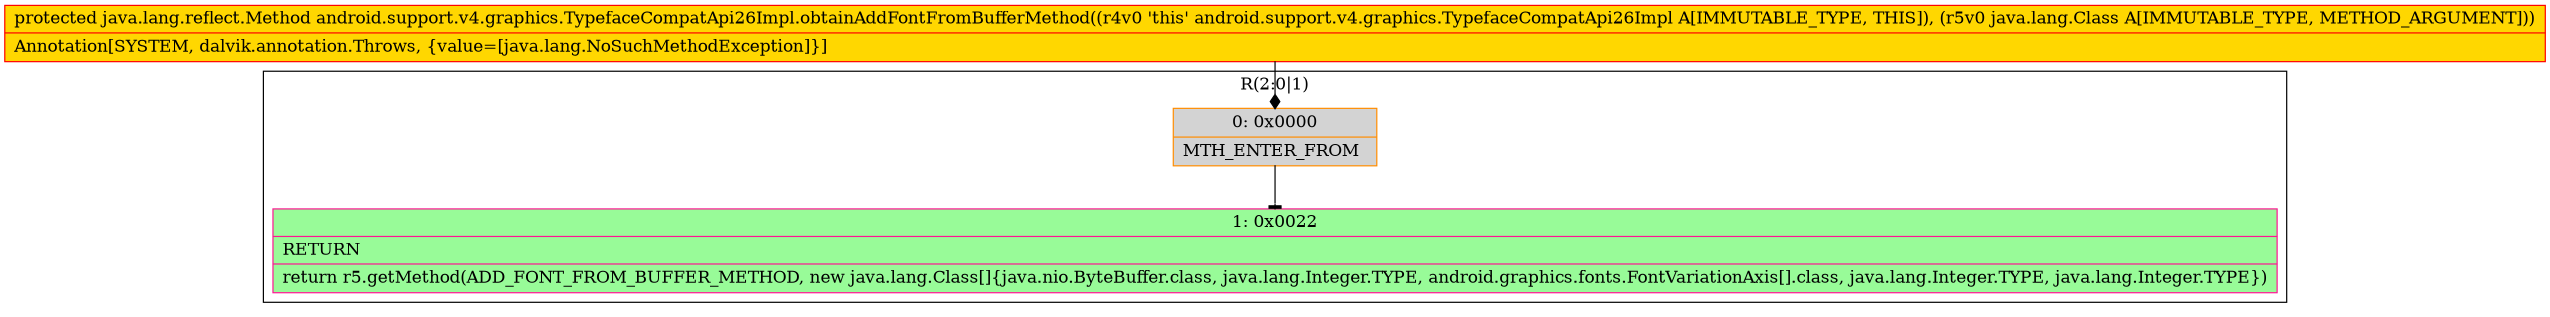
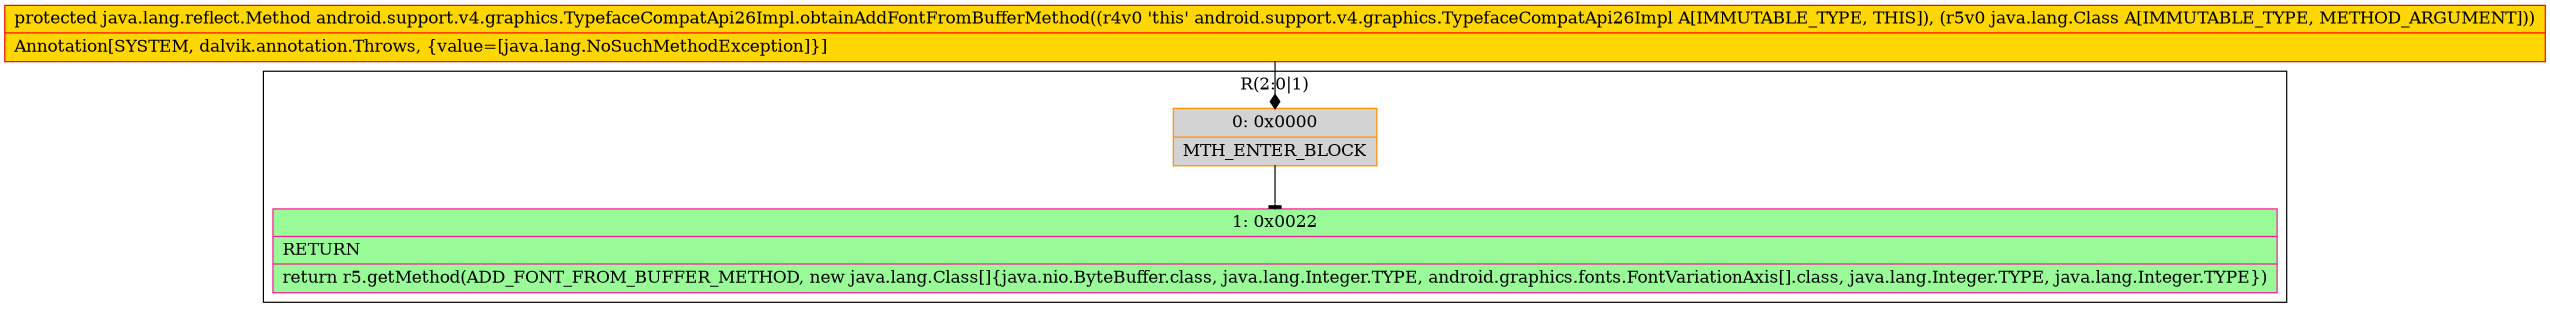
node "0: 0x0000": text "MTH_ENTER_FROM" -> "MTH_ENTER_BLOCK"
